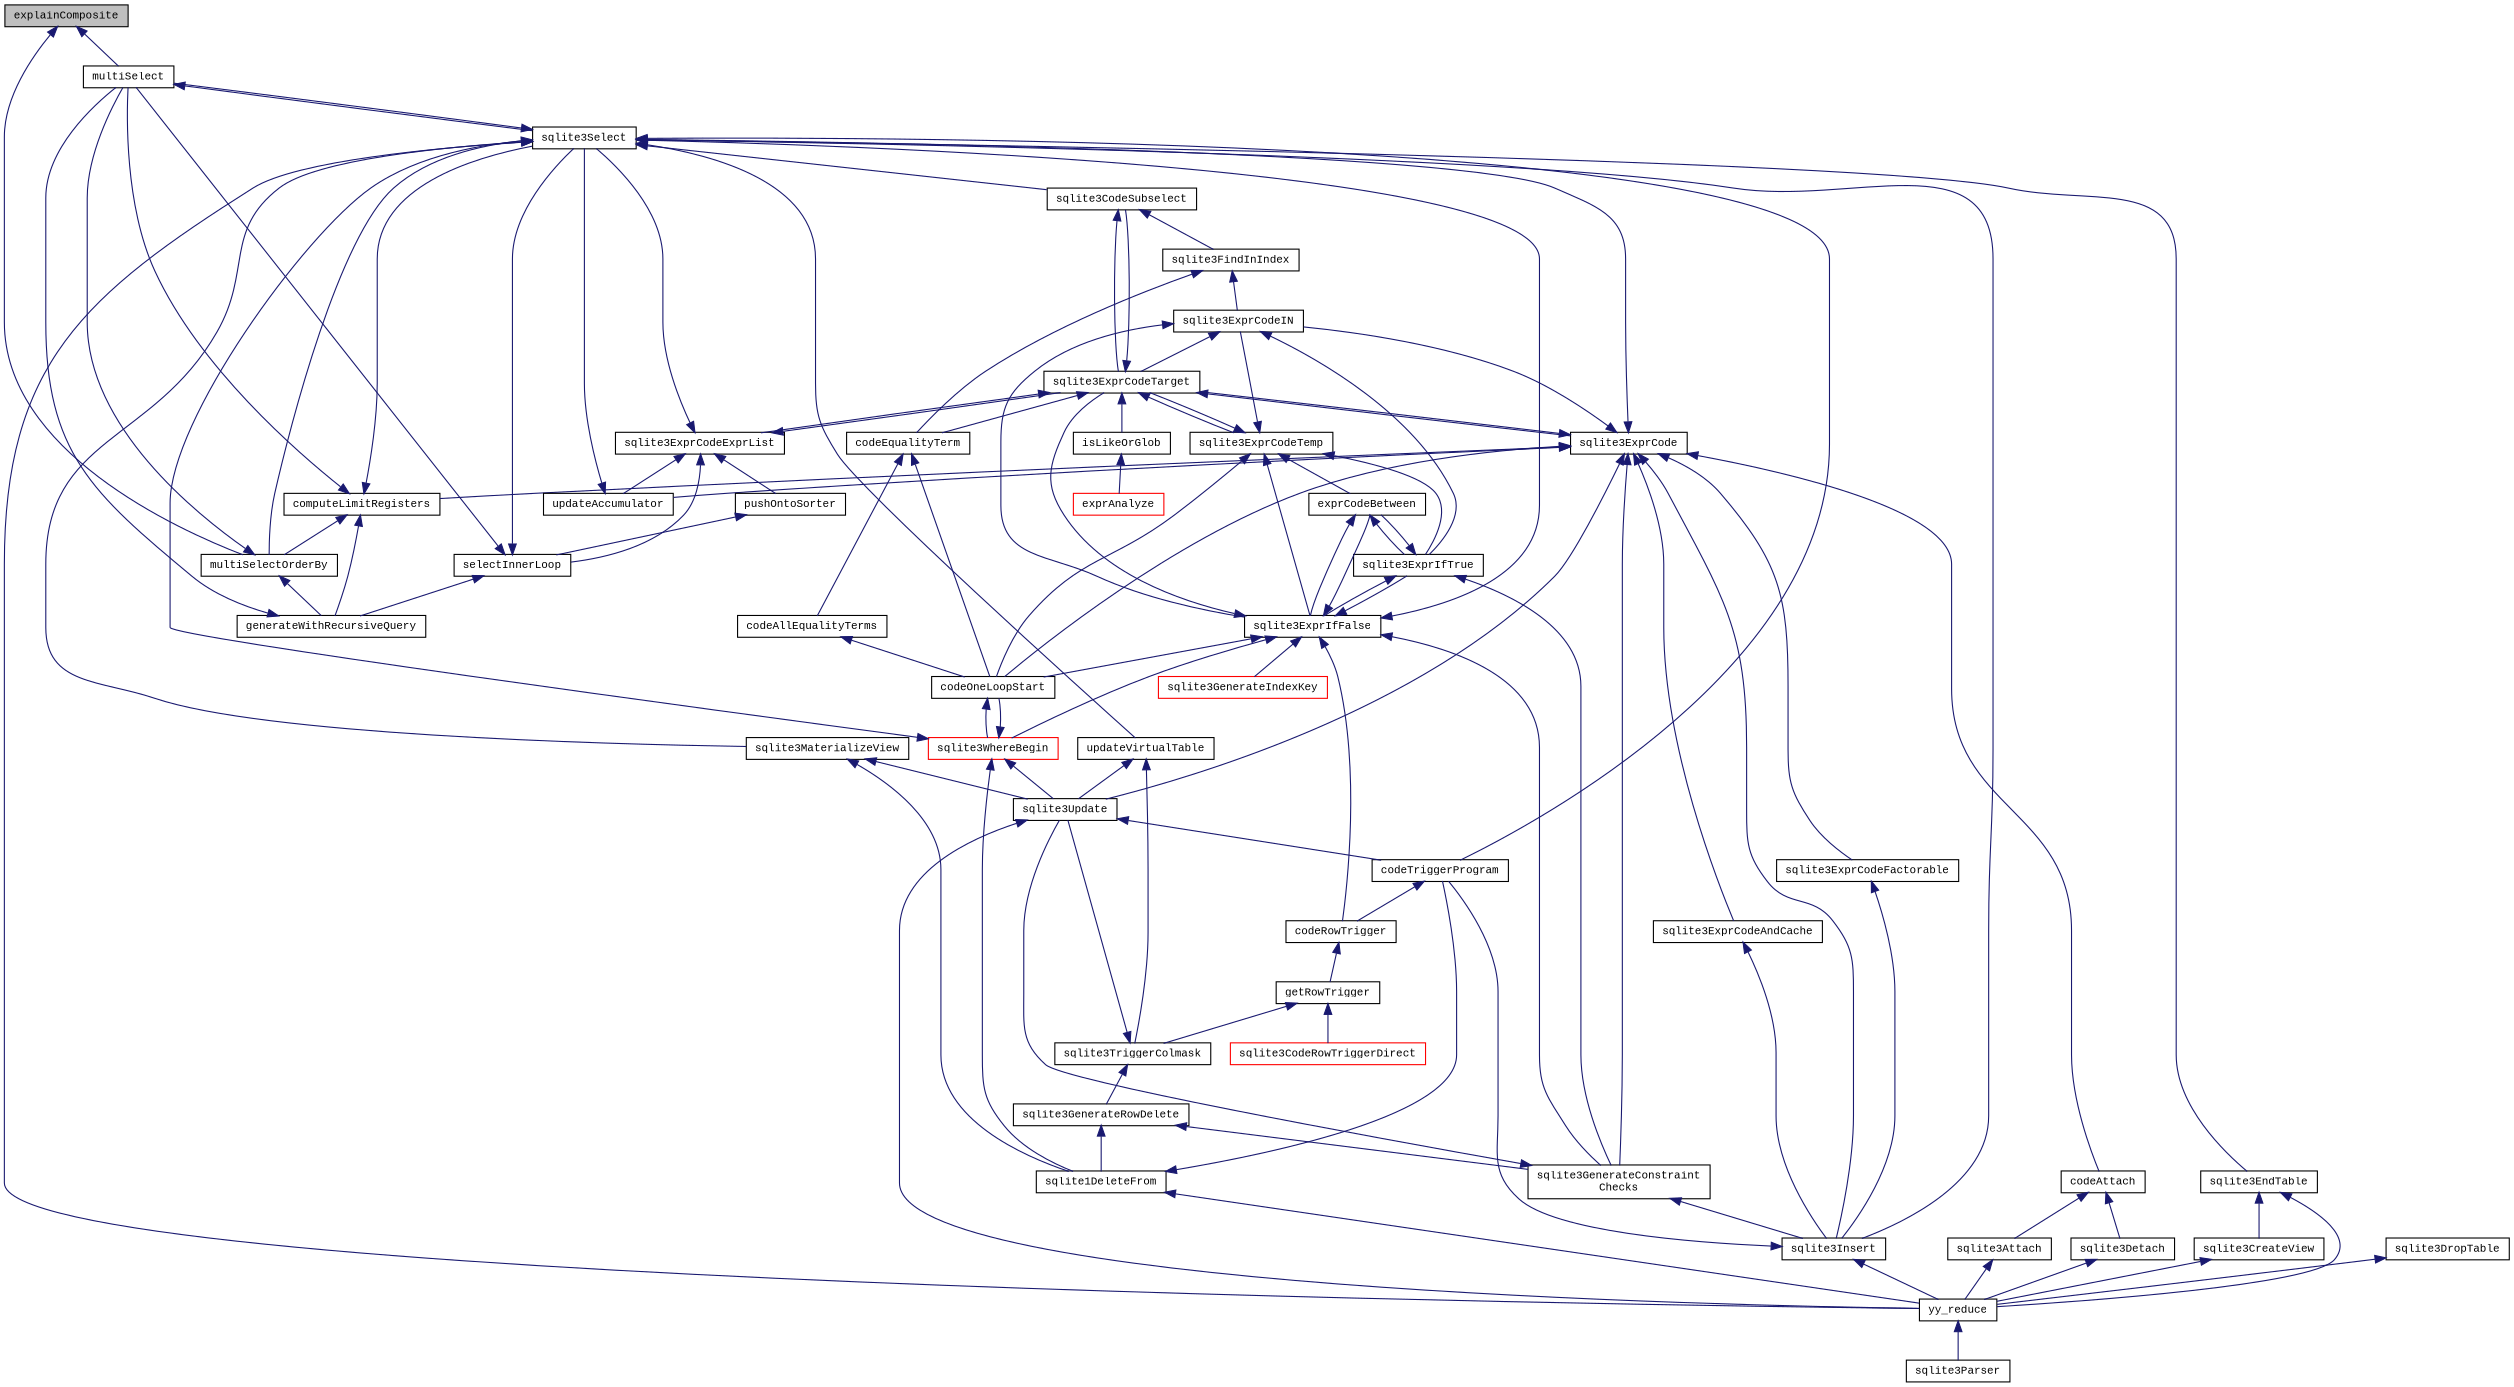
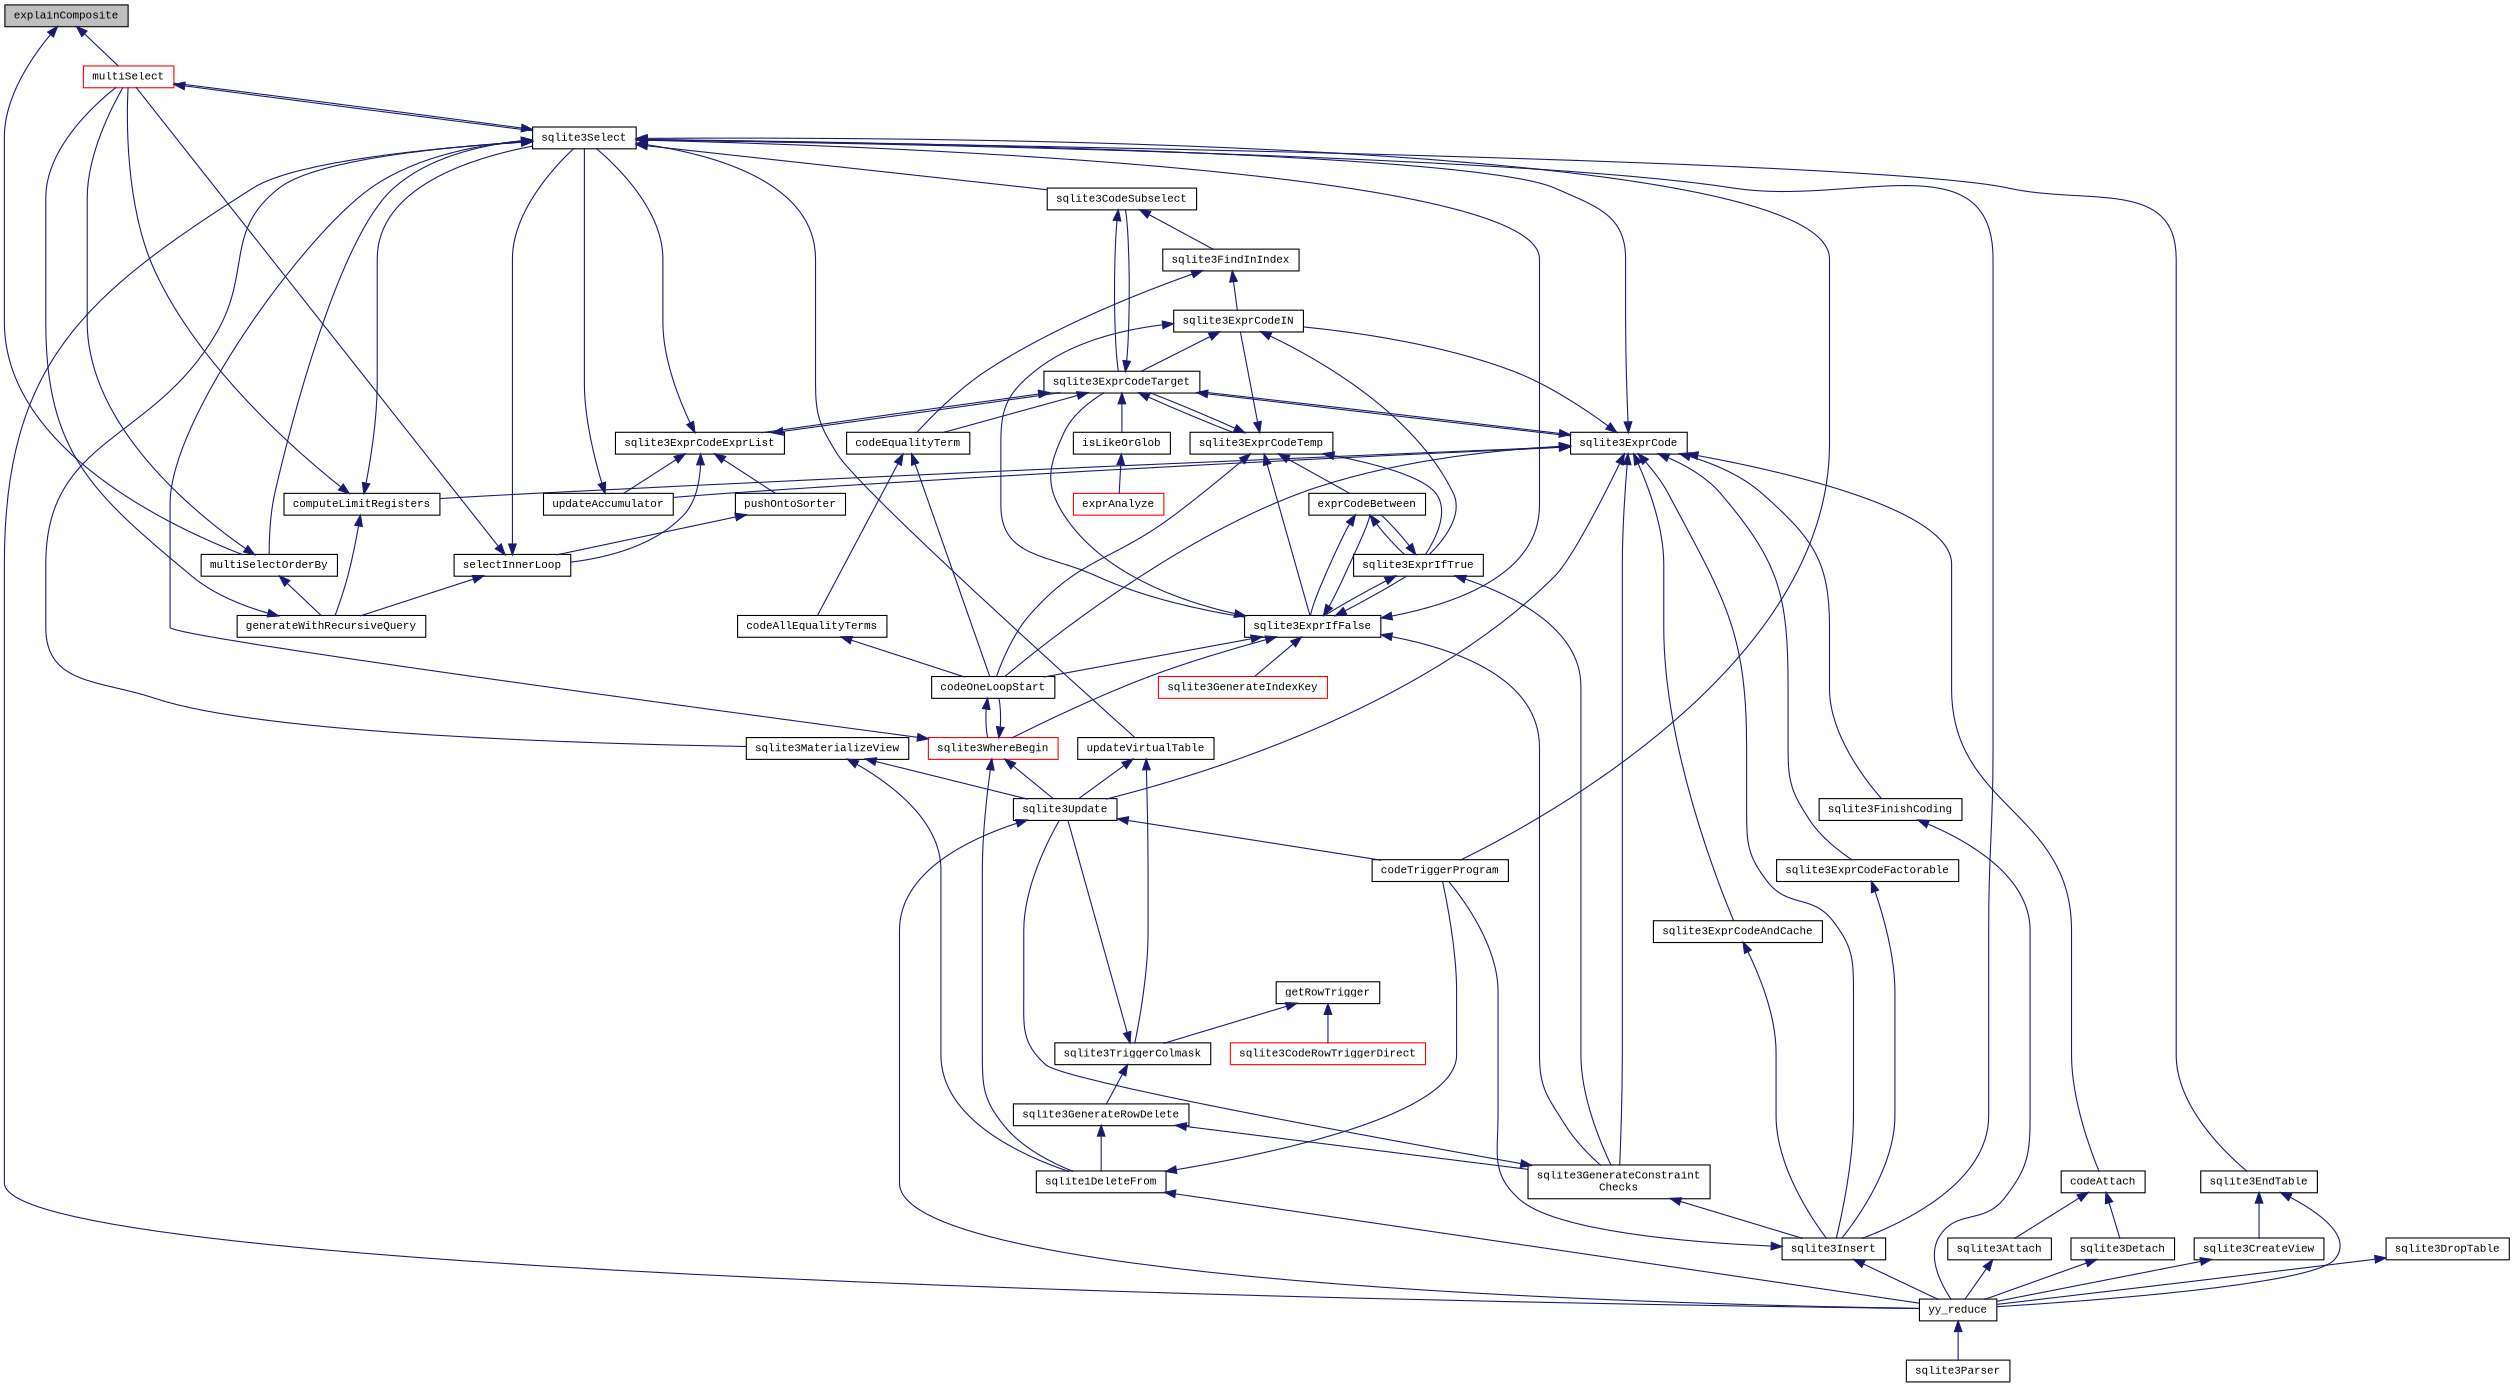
node "multiSelect": color black -> red
edge "multiSelectOrderBy" -> "computeLimitRegisters": removed
node "sqlite3FinishCoding": added
node "codeRowTrigger": removed
